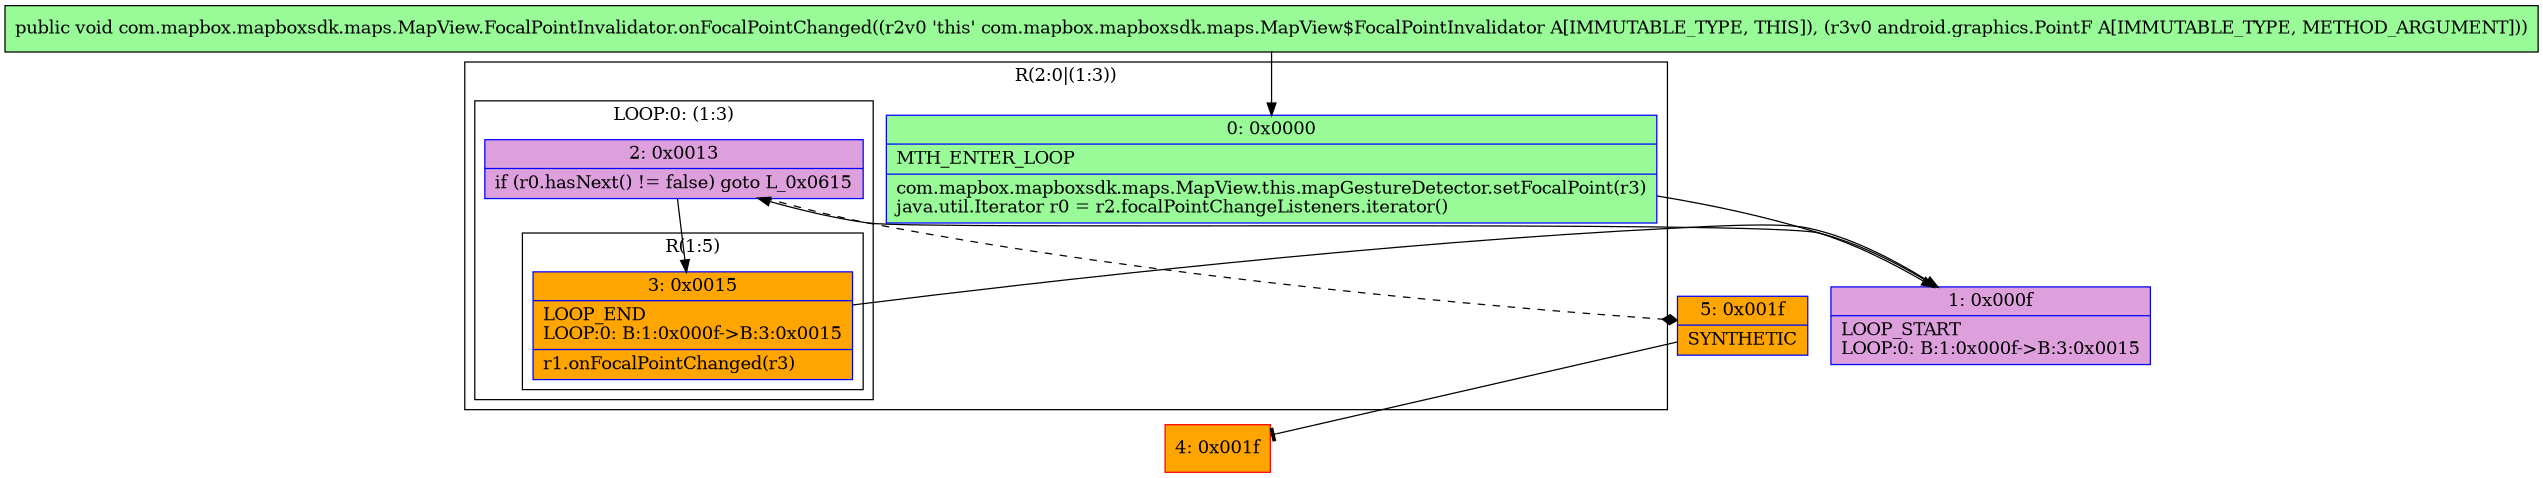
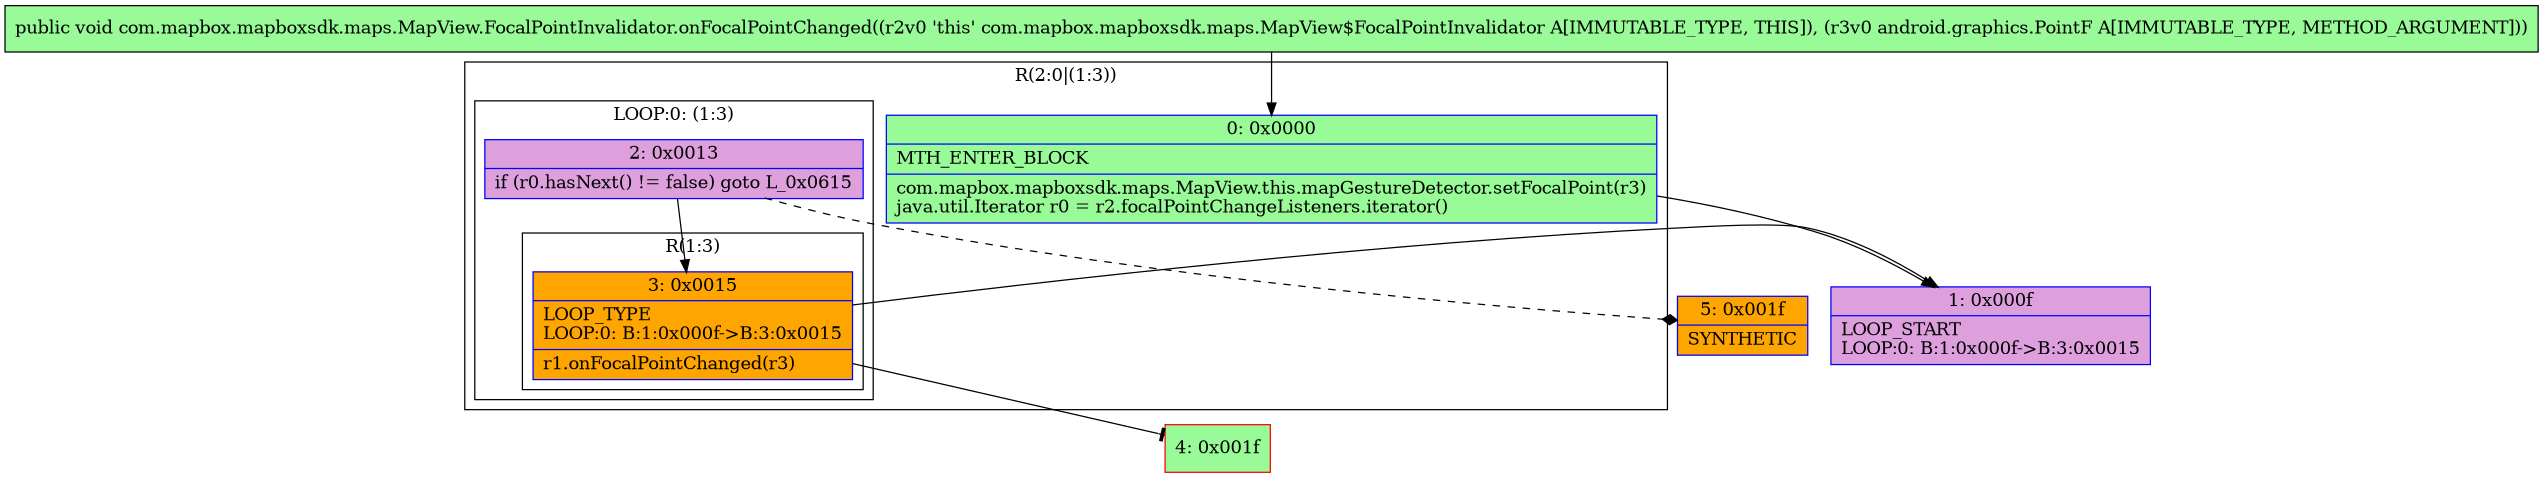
node "0: 0x0000": text "MTH_ENTER_LOOP" -> "MTH_ENTER_BLOCK"
edge "1: 0x000f" -> "2: 0x0013": removed
cluster "R(1:5)": label "R(1:5)" -> "R(1:3)"
node "3: 0x0015": text "LOOP_END" -> "LOOP_TYPE"
edge "5: 0x001f" -> "4: 0x001f": now "3: 0x0015" -> "4: 0x001f"
node "4: 0x001f": fillcolor orange -> palegreen
